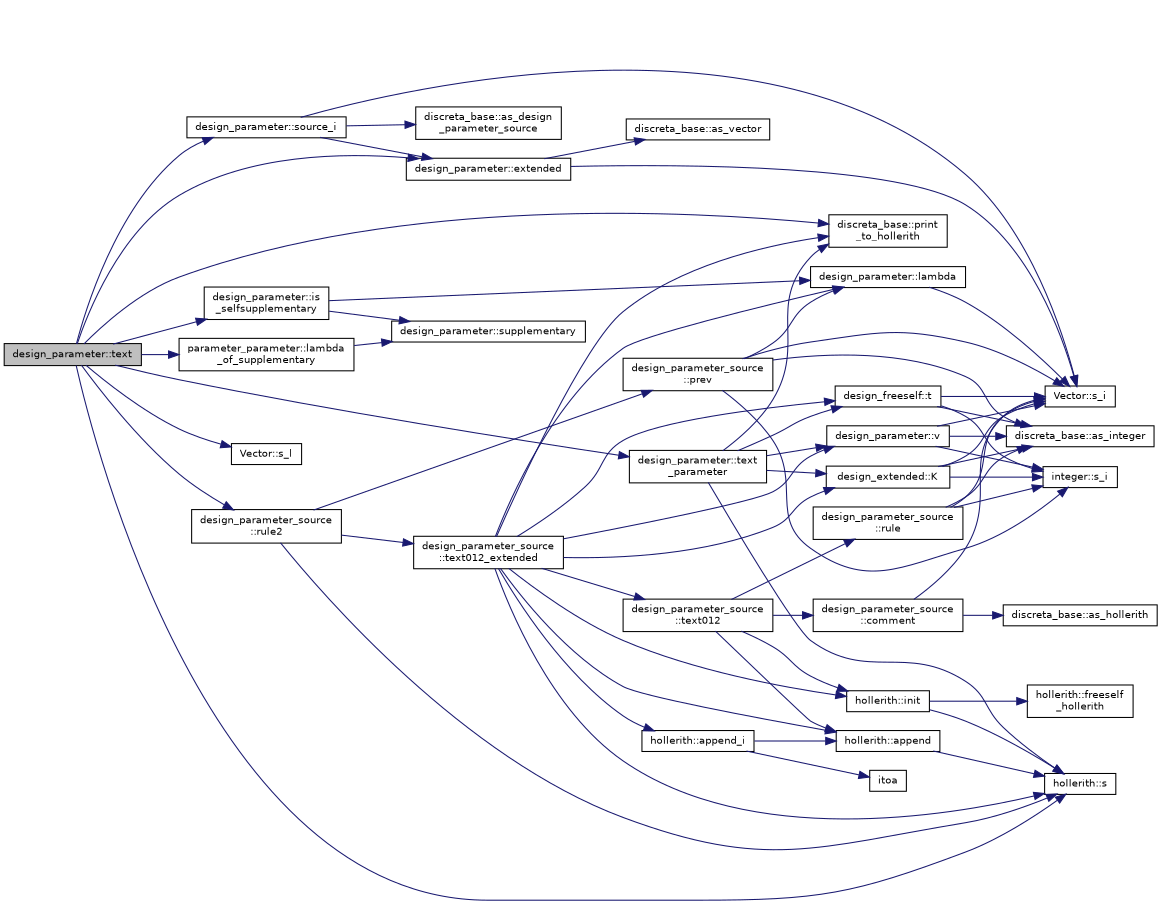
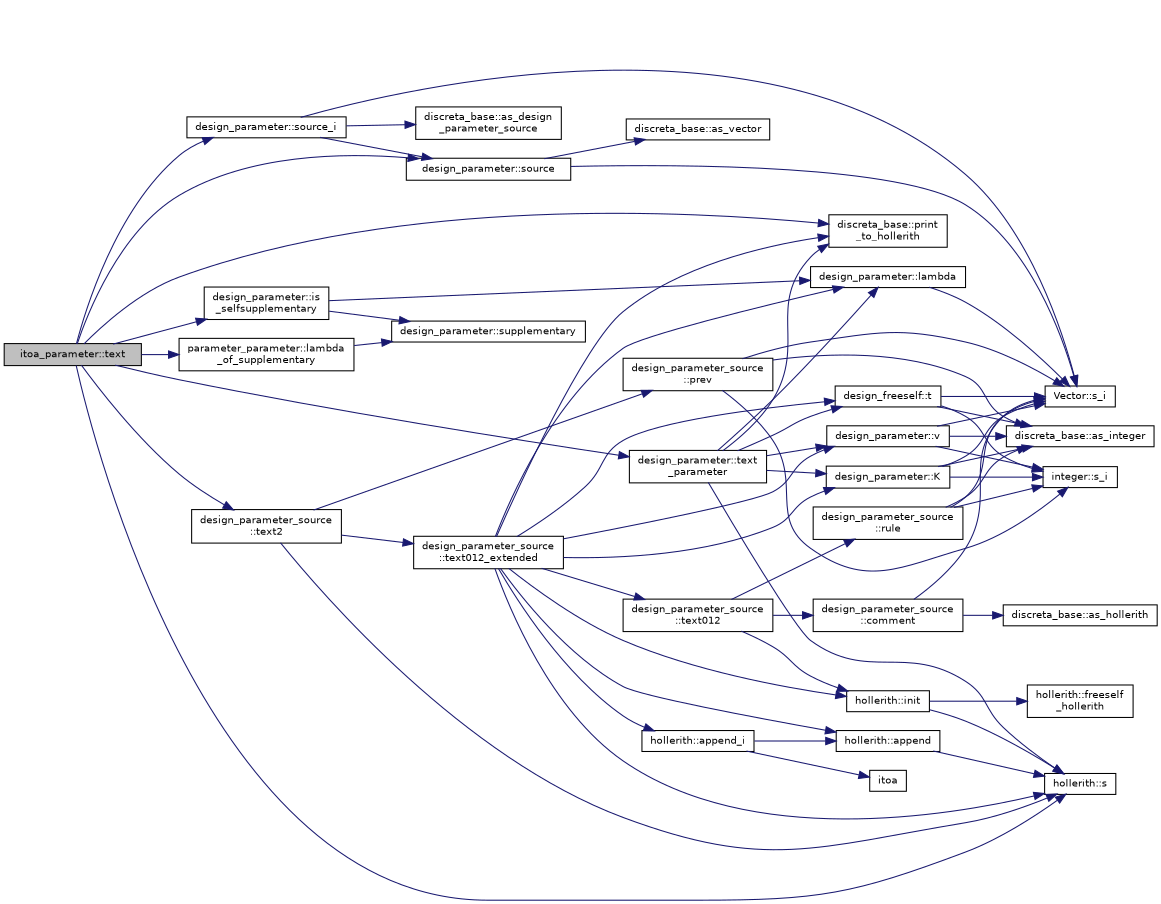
node "design_parameter::extended": label "design_parameter::extended" -> "design_parameter::source"
edge "design_parameter_source ::prev" -> "design_parameter::lambda": now "design_parameter::text _parameter" -> "design_parameter::lambda"
node "design_parameter::text": label "design_parameter::text" -> "itoa_parameter::text"
node "Vector::s_l": removed
node "design_extended::K": label "design_extended::K" -> "design_parameter::K"
node "design_parameter_source ::rule2": label "design_parameter_source ::rule2" -> "design_parameter_source ::text2"
edge "design_parameter_source ::text012" -> "hollerith::append": removed
